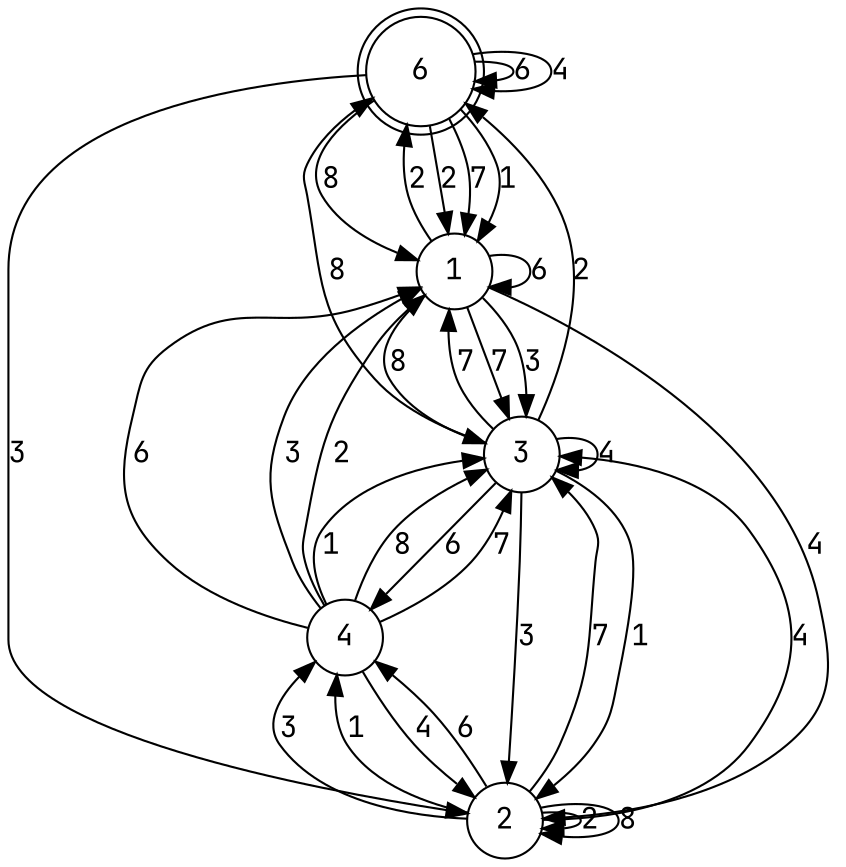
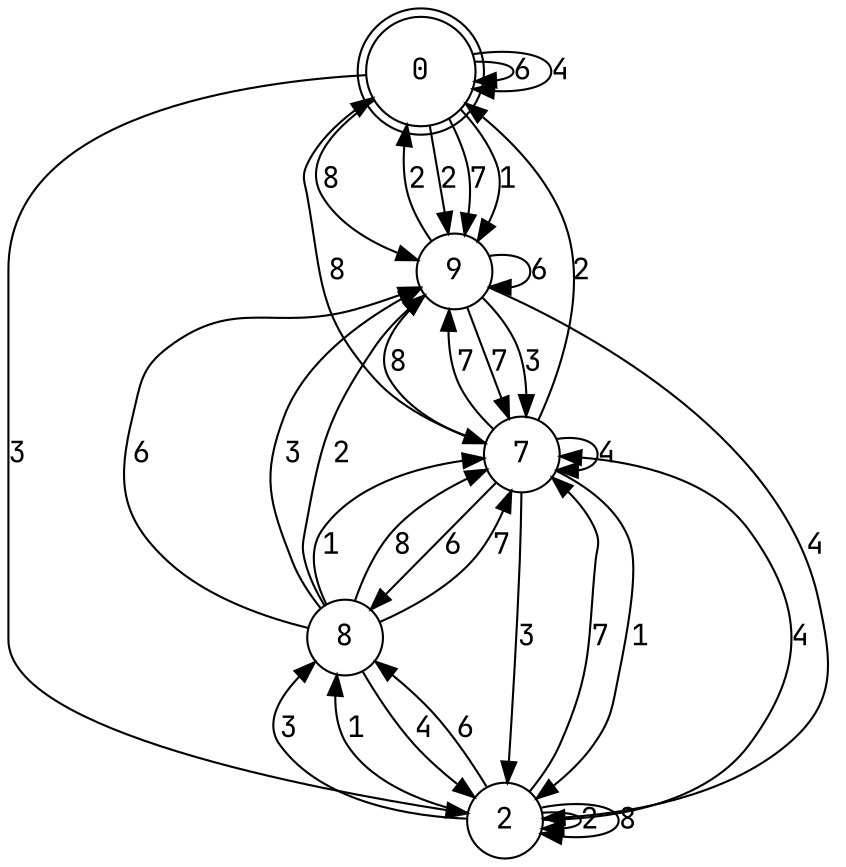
node "6": label "6" -> "0"
node "1": label "1" -> "9"
node "3": label "3" -> "7"
node "4": label "4" -> "8"
